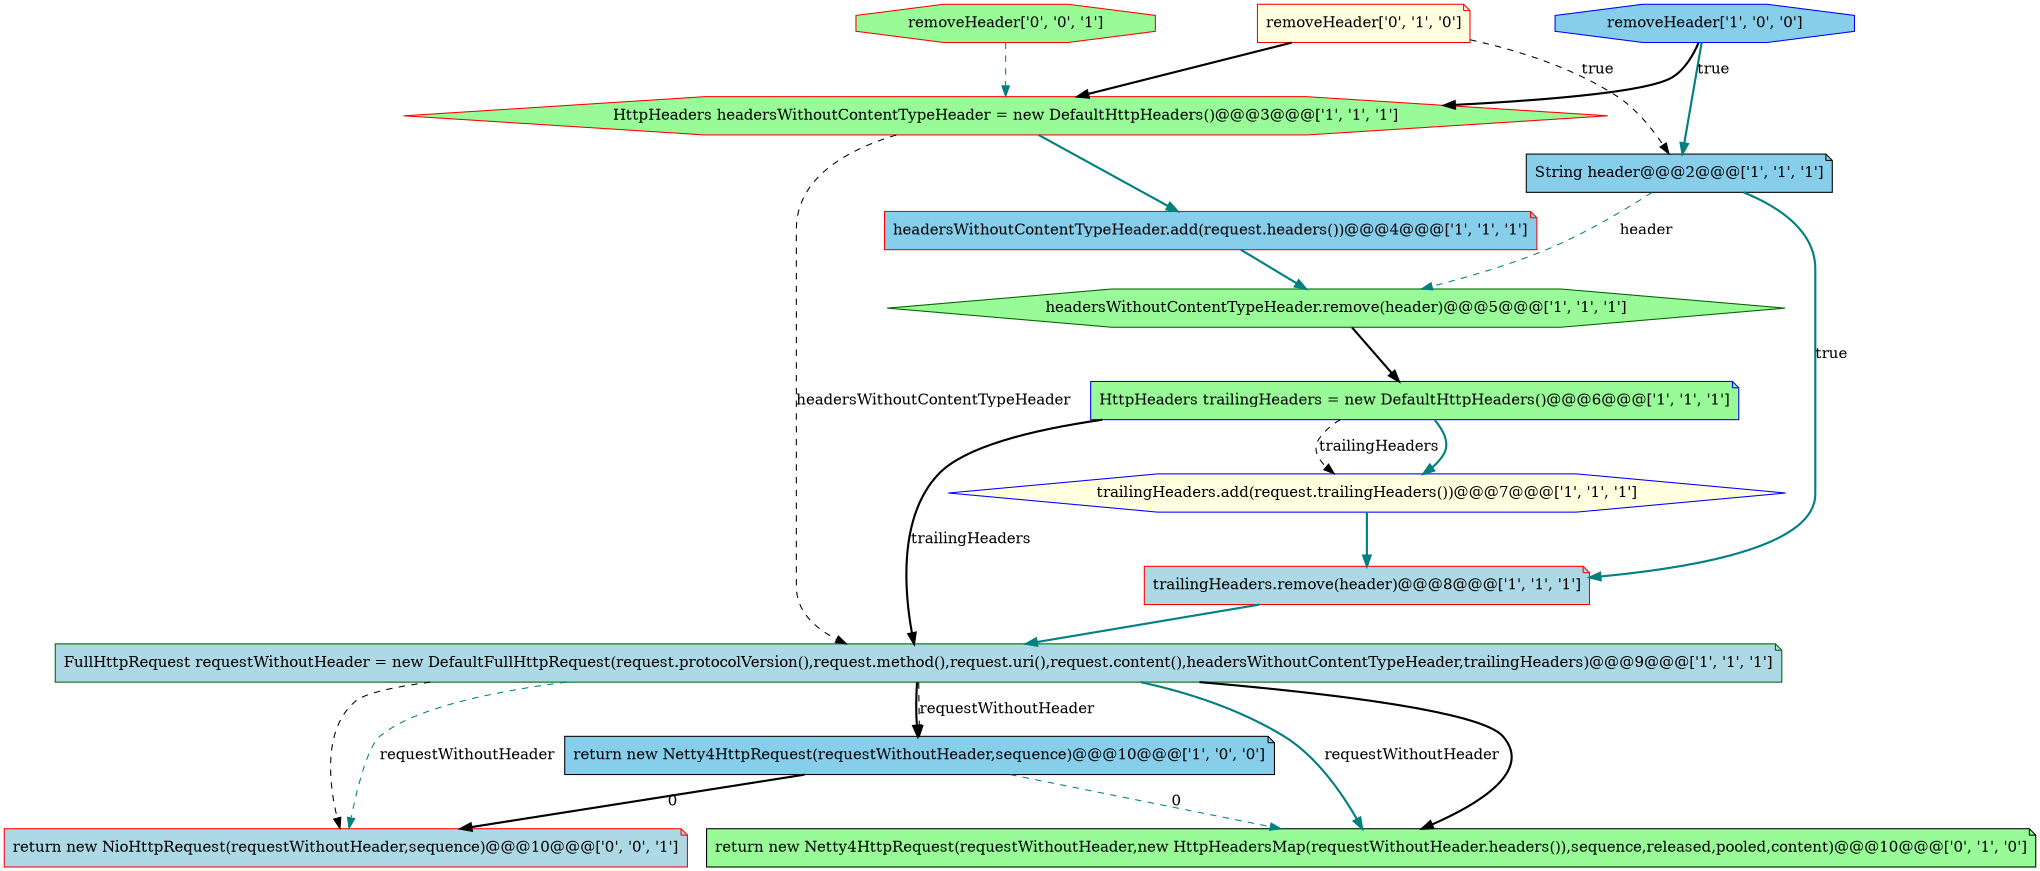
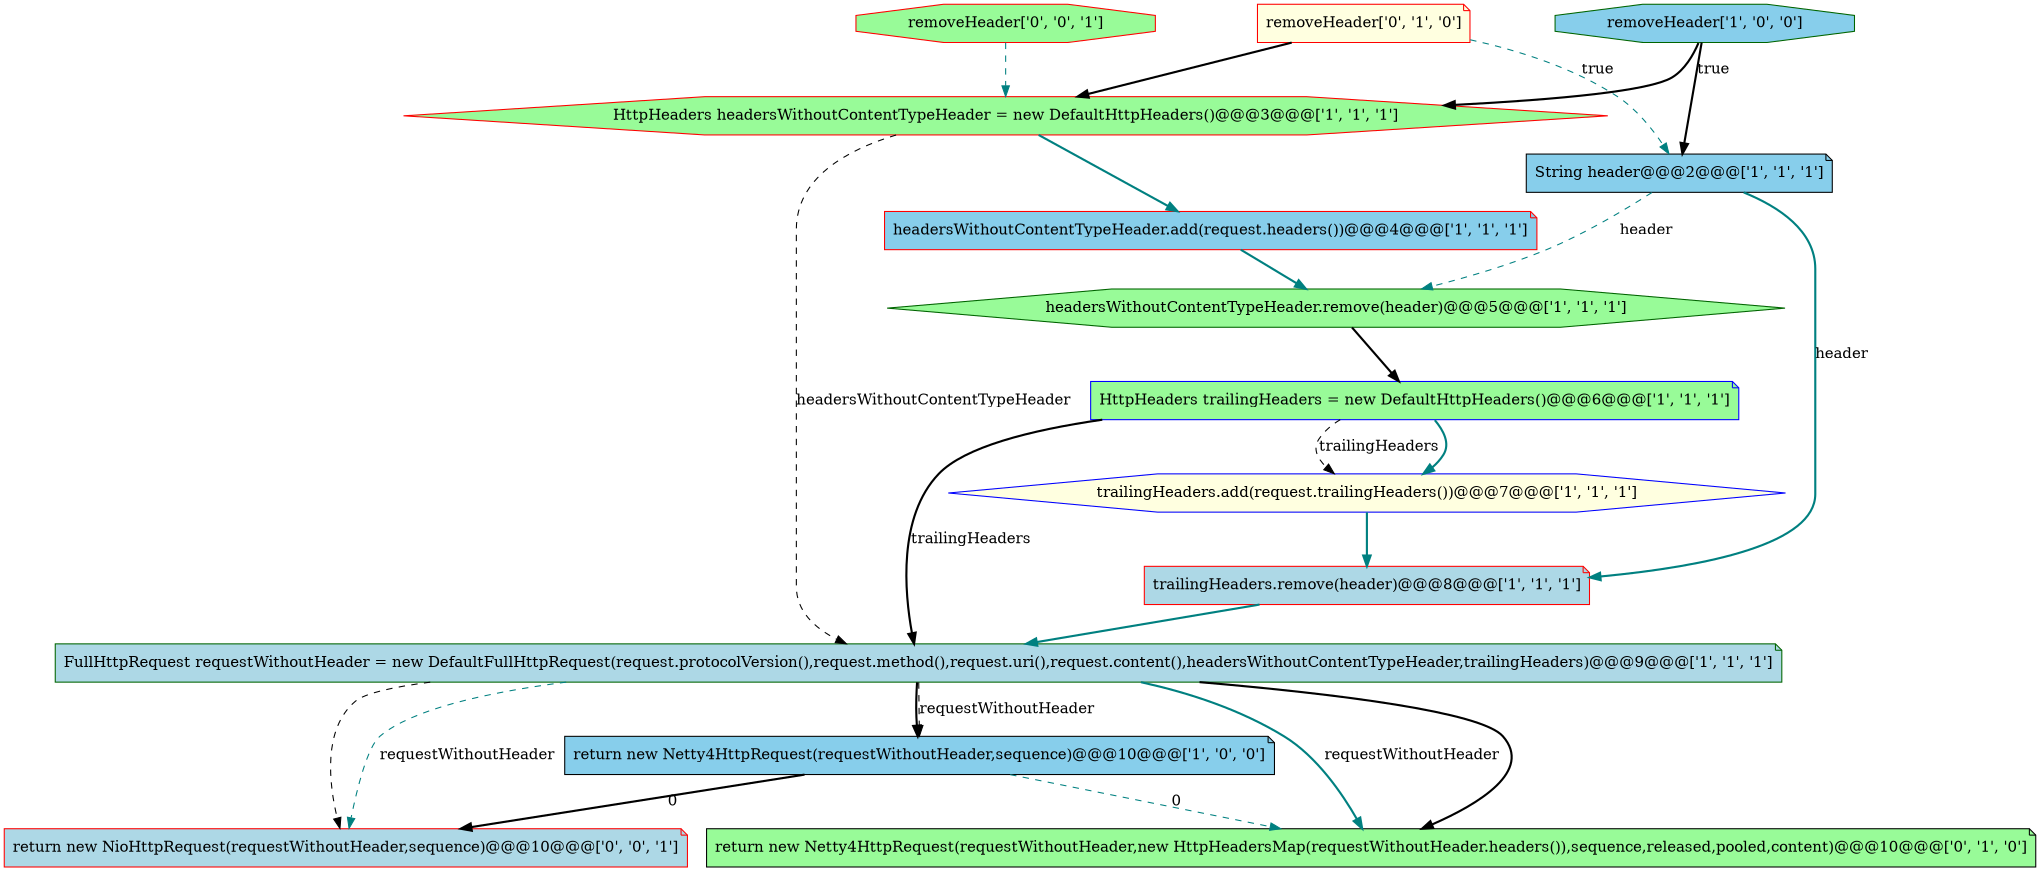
node "removeHeader['1', '0', '0']": color blue -> darkgreen
edge "removeHeader['0', '1', '0']" -> "String header@@@2@@@['1', '1', '1']": color black -> teal
edge "removeHeader['1', '0', '0']" -> "String header@@@2@@@['1', '1', '1']": color teal -> black
edge "String header@@@2@@@['1', '1', '1']" -> "trailingHeaders.remove(header)@@@8@@@['1', '1', '1']": label "true" -> "header"
